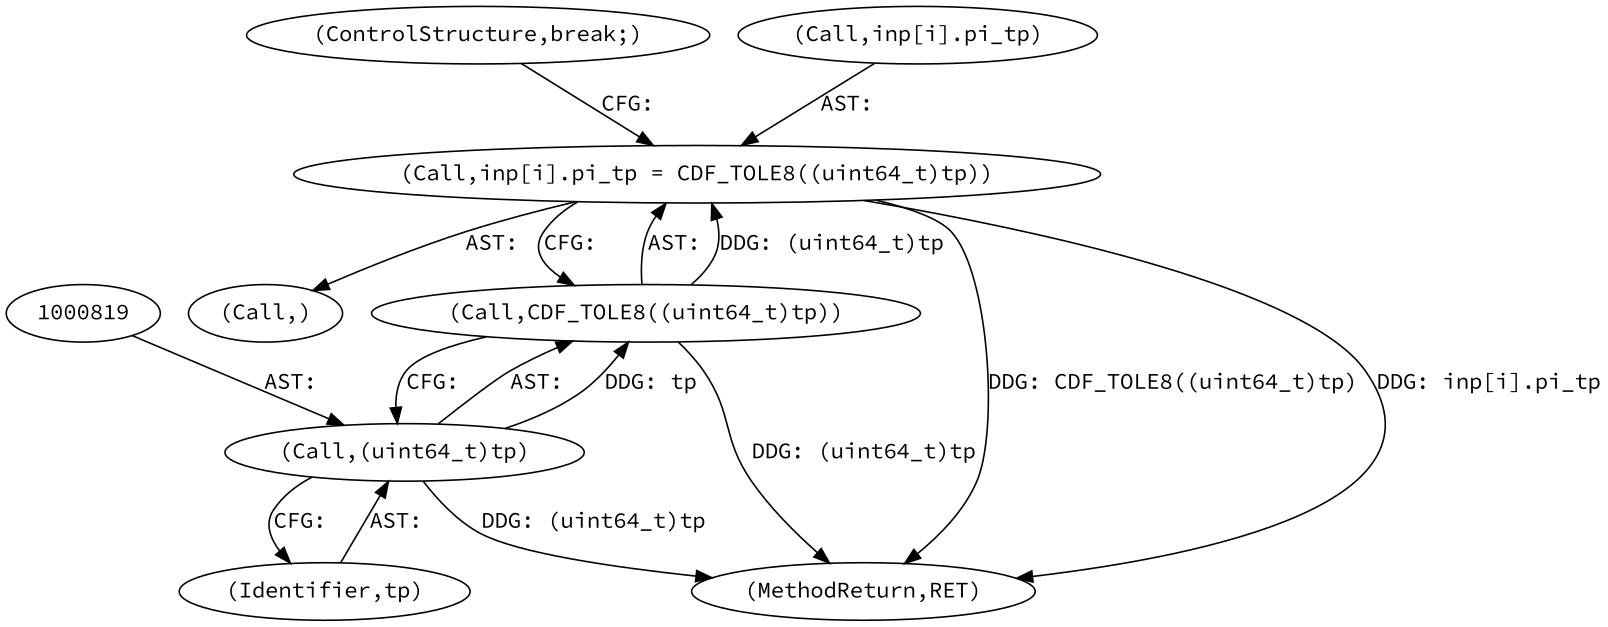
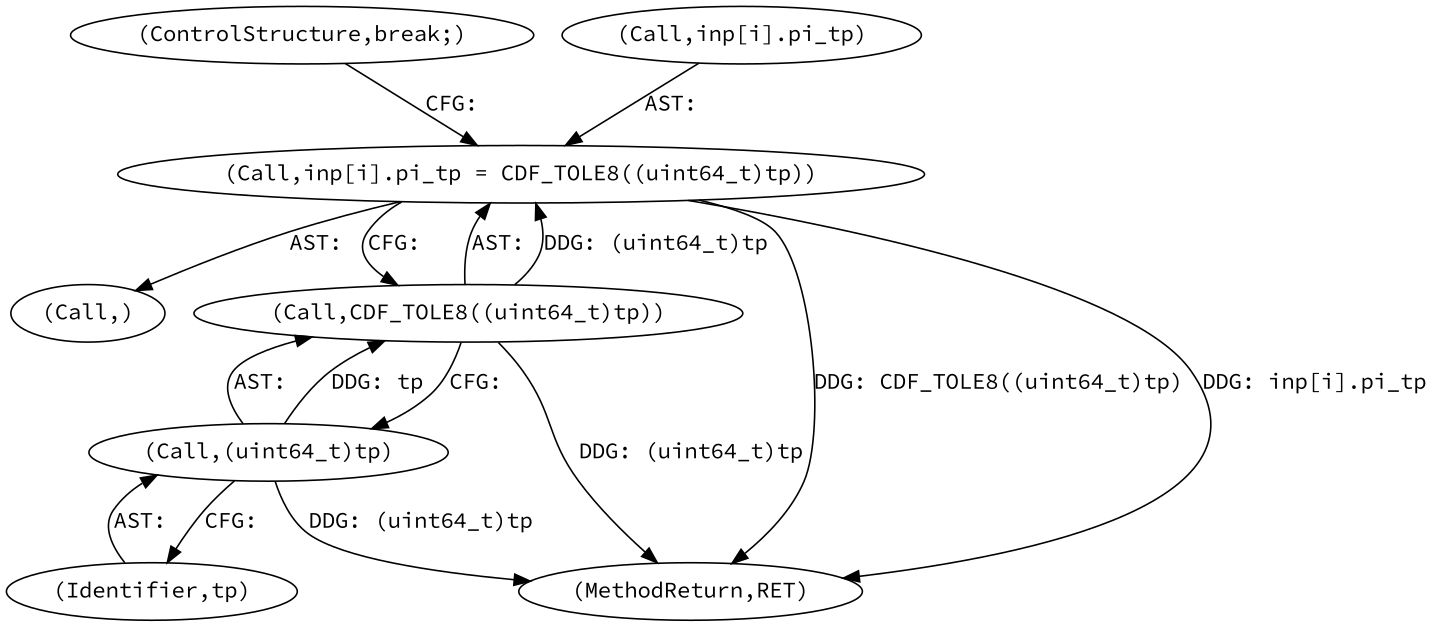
node "1000819": removed
